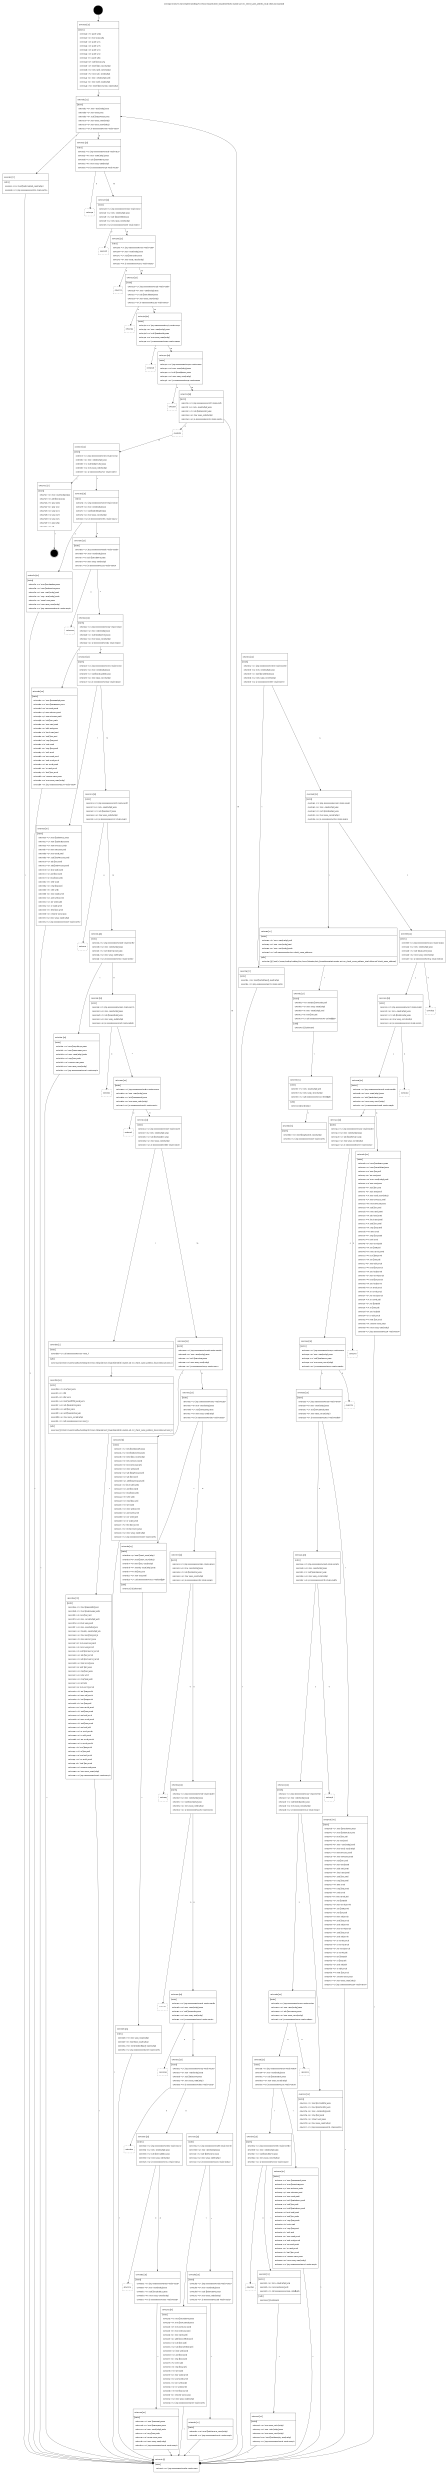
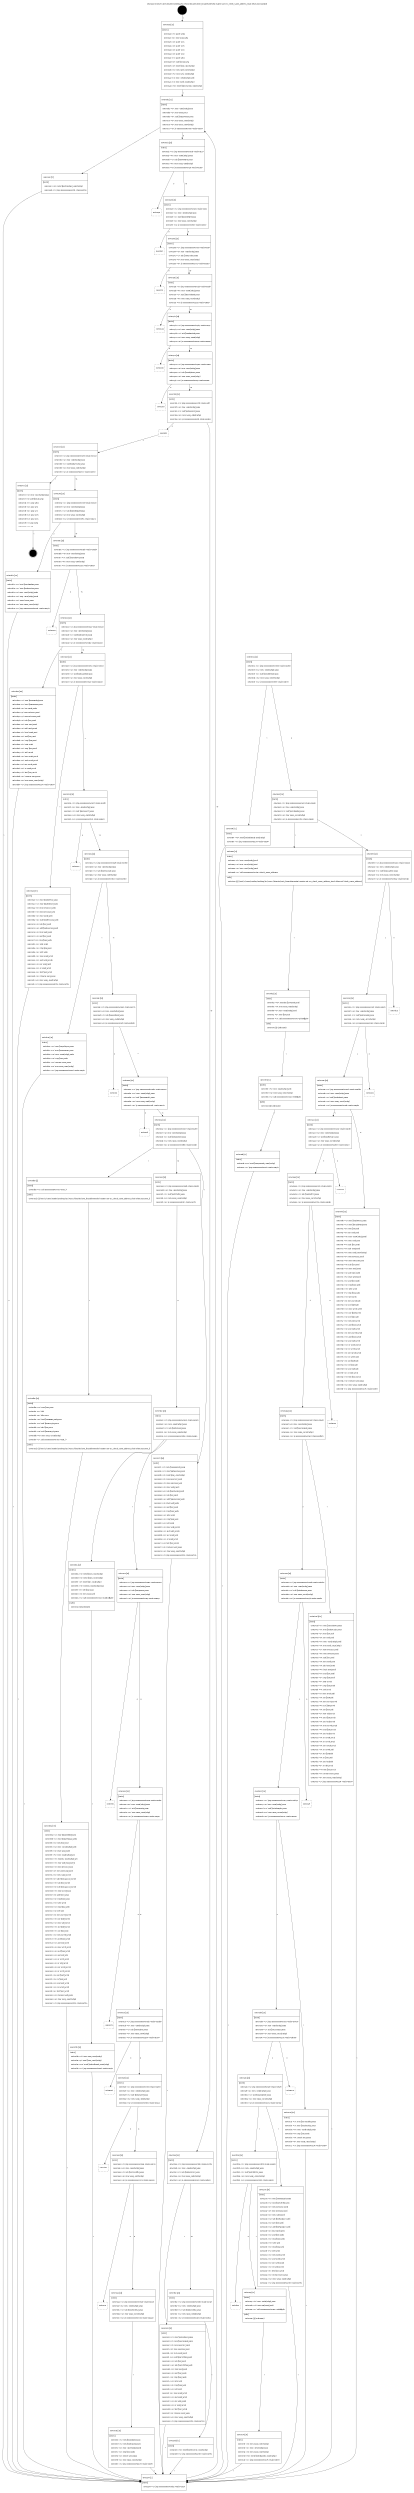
edge "0x4018e6 [28]" -> "0x402371 [98]": now "0x4018ca [28]" -> "0x402371 [98]"
edge "0x401fd8 [15]" -> "0x4025f4 [5]": added, label "1"
